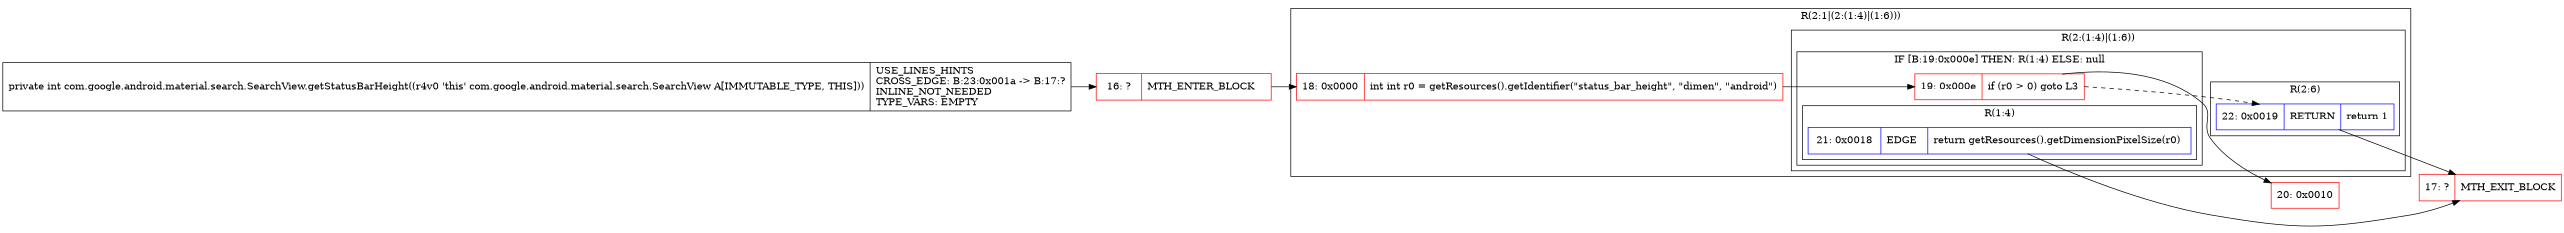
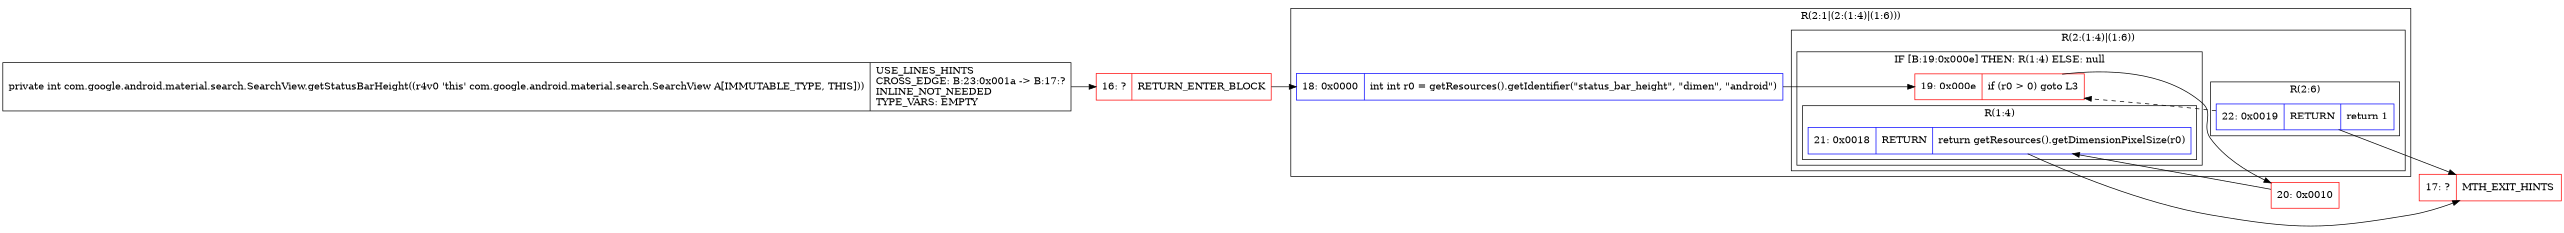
node "16: ?": text "MTH_ENTER_BLOCK" -> "RETURN_ENTER_BLOCK"
node "18: 0x0000": color red -> blue
edge "19: 0x000e" -> "22: 0x0019": reversed
node "21: 0x0018": text "EDGE" -> "RETURN"
edge "20: 0x0010" -> "21: 0x0018": added
node "17: ?": text "MTH_EXIT_BLOCK" -> "MTH_EXIT_HINTS"
